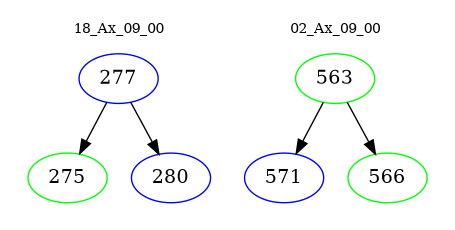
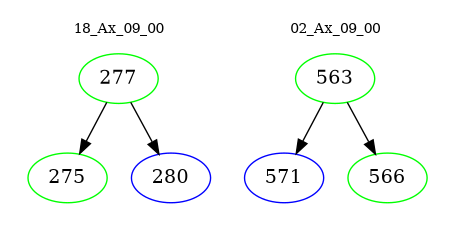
node "277": color blue -> green
